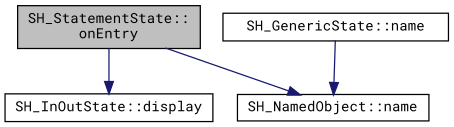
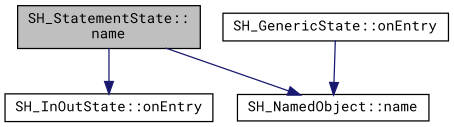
node "SH_StatementState:: onEntry": label "SH_StatementState:: onEntry" -> "SH_StatementState:: name"
node "SH_GenericState::name": label "SH_GenericState::name" -> "SH_GenericState::onEntry"
node "SH_InOutState::display": label "SH_InOutState::display" -> "SH_InOutState::onEntry"
